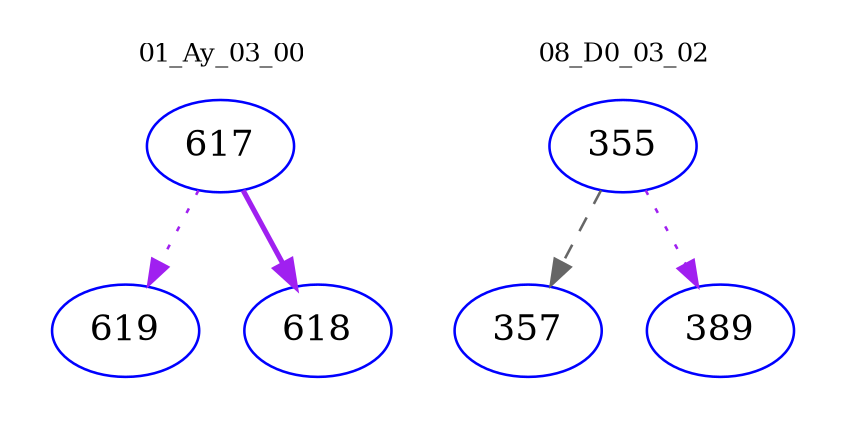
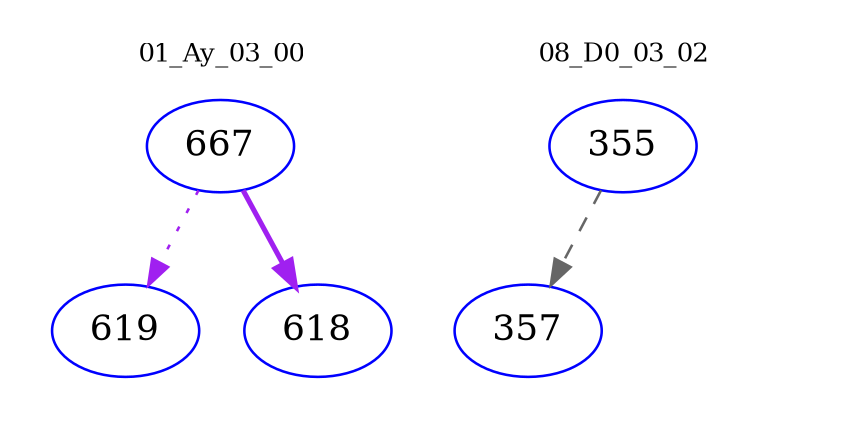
node "617": label "617" -> "667"
node "389": removed
